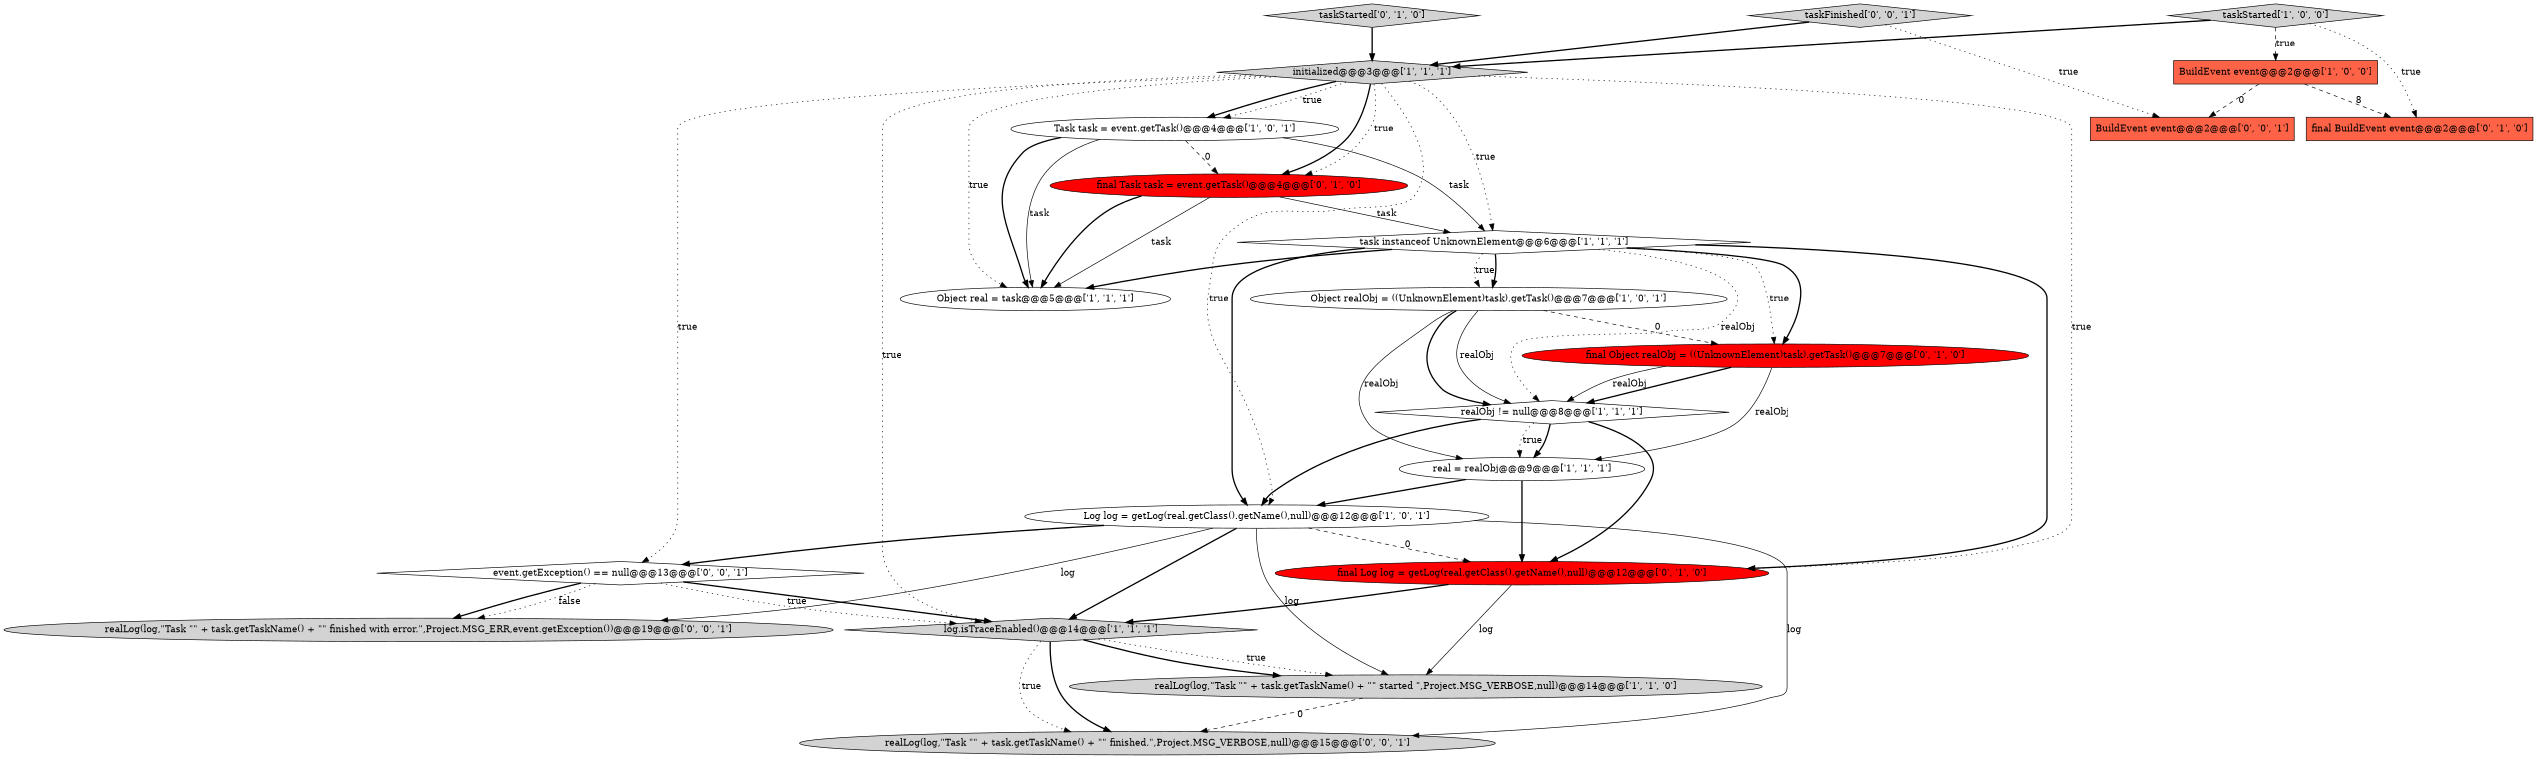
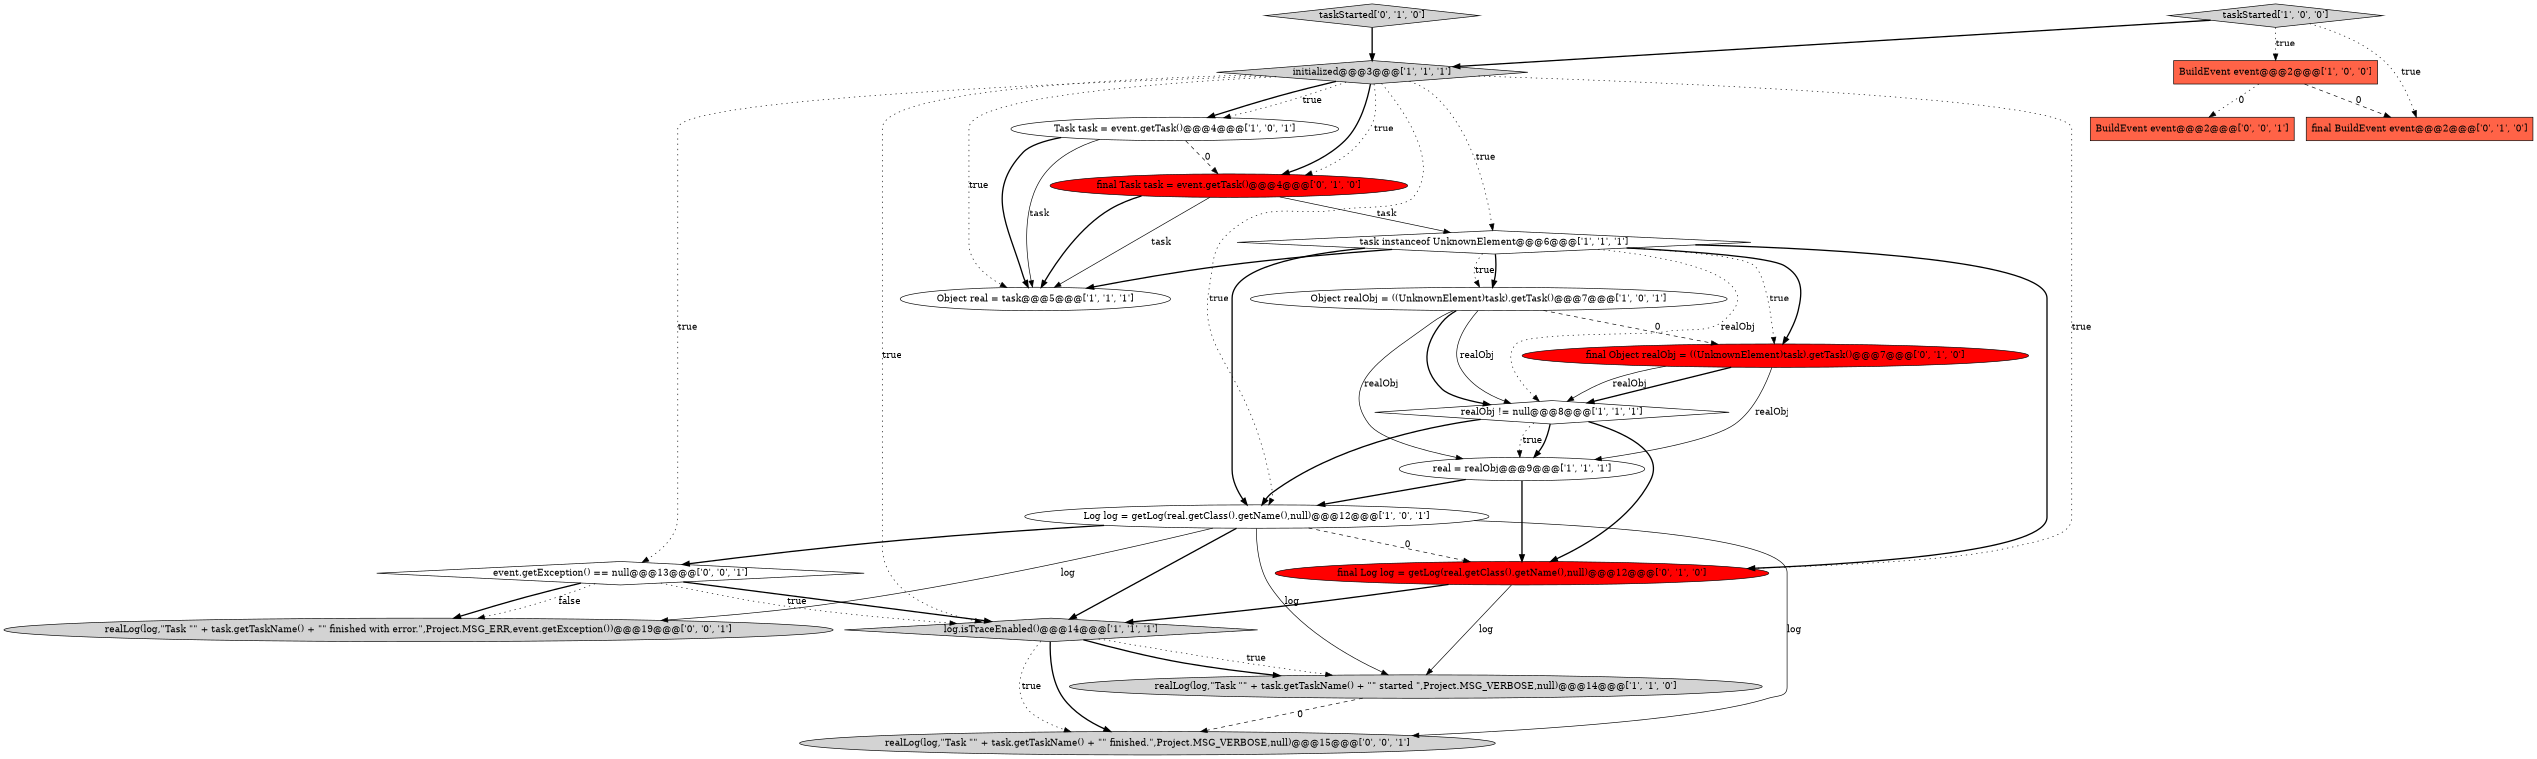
node "taskFinished['0', '0', '1']": removed
edge "taskStarted['1', '0', '0']" -> "BuildEvent event@@@2@@@['1', '0', '0']": style dashed -> dotted
edge "BuildEvent event@@@2@@@['1', '0', '0']" -> "BuildEvent event@@@2@@@['0', '0', '1']": style dashed -> dotted
edge "BuildEvent event@@@2@@@['1', '0', '0']" -> "final BuildEvent event@@@2@@@['0', '1', '0']": label "8" -> "0"
edge "Task task = event.getTask()@@@4@@@['1', '0', '1']" -> "task instanceof UnknownElement@@@6@@@['1', '1', '1']": removed, label "task"
